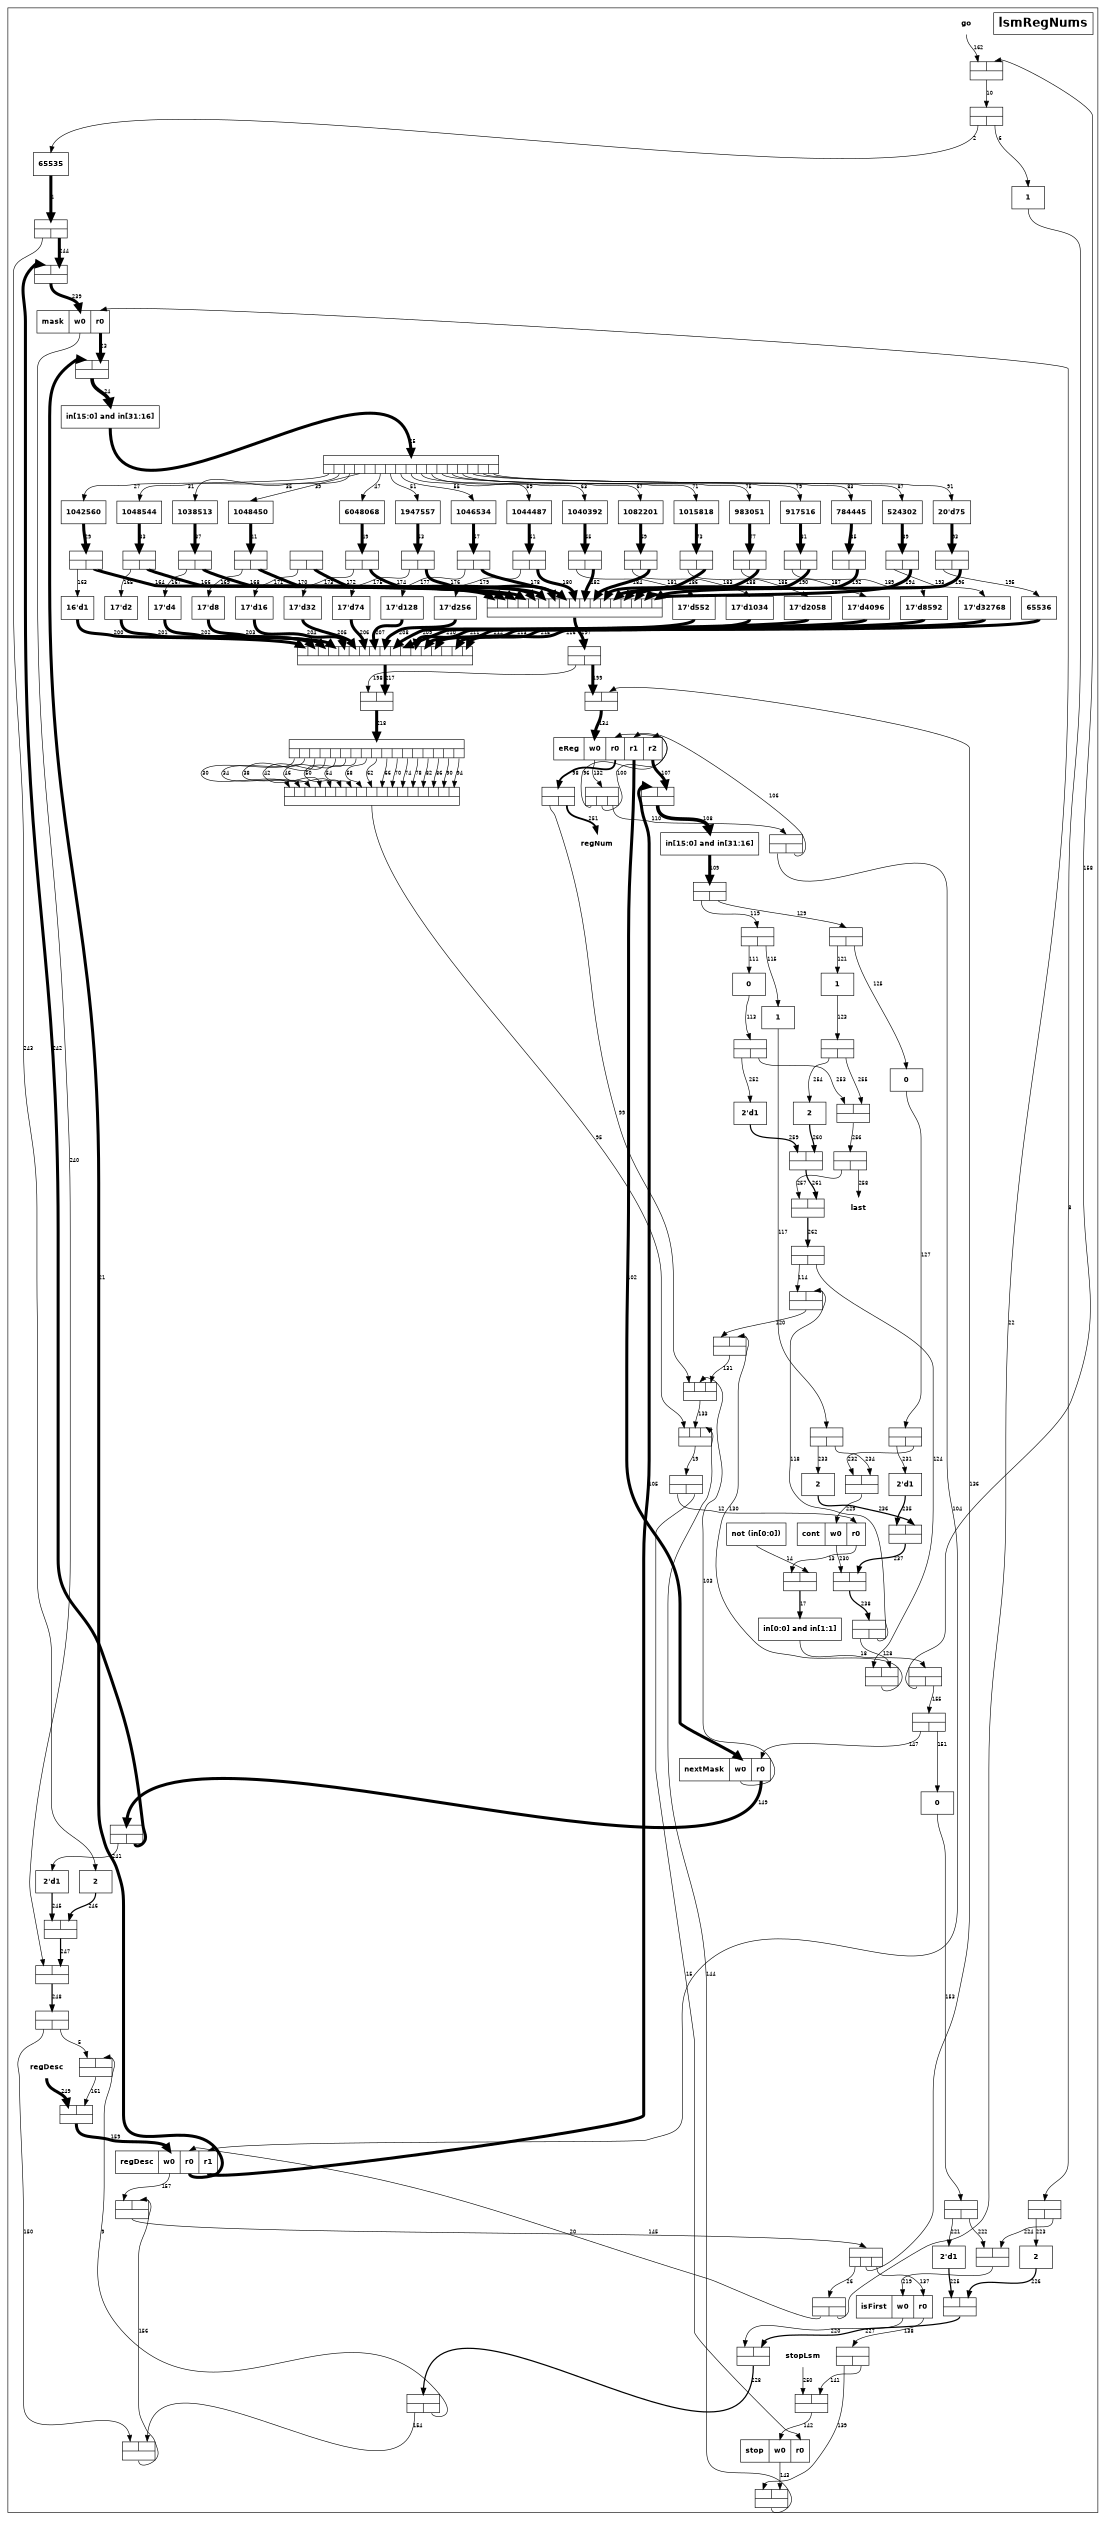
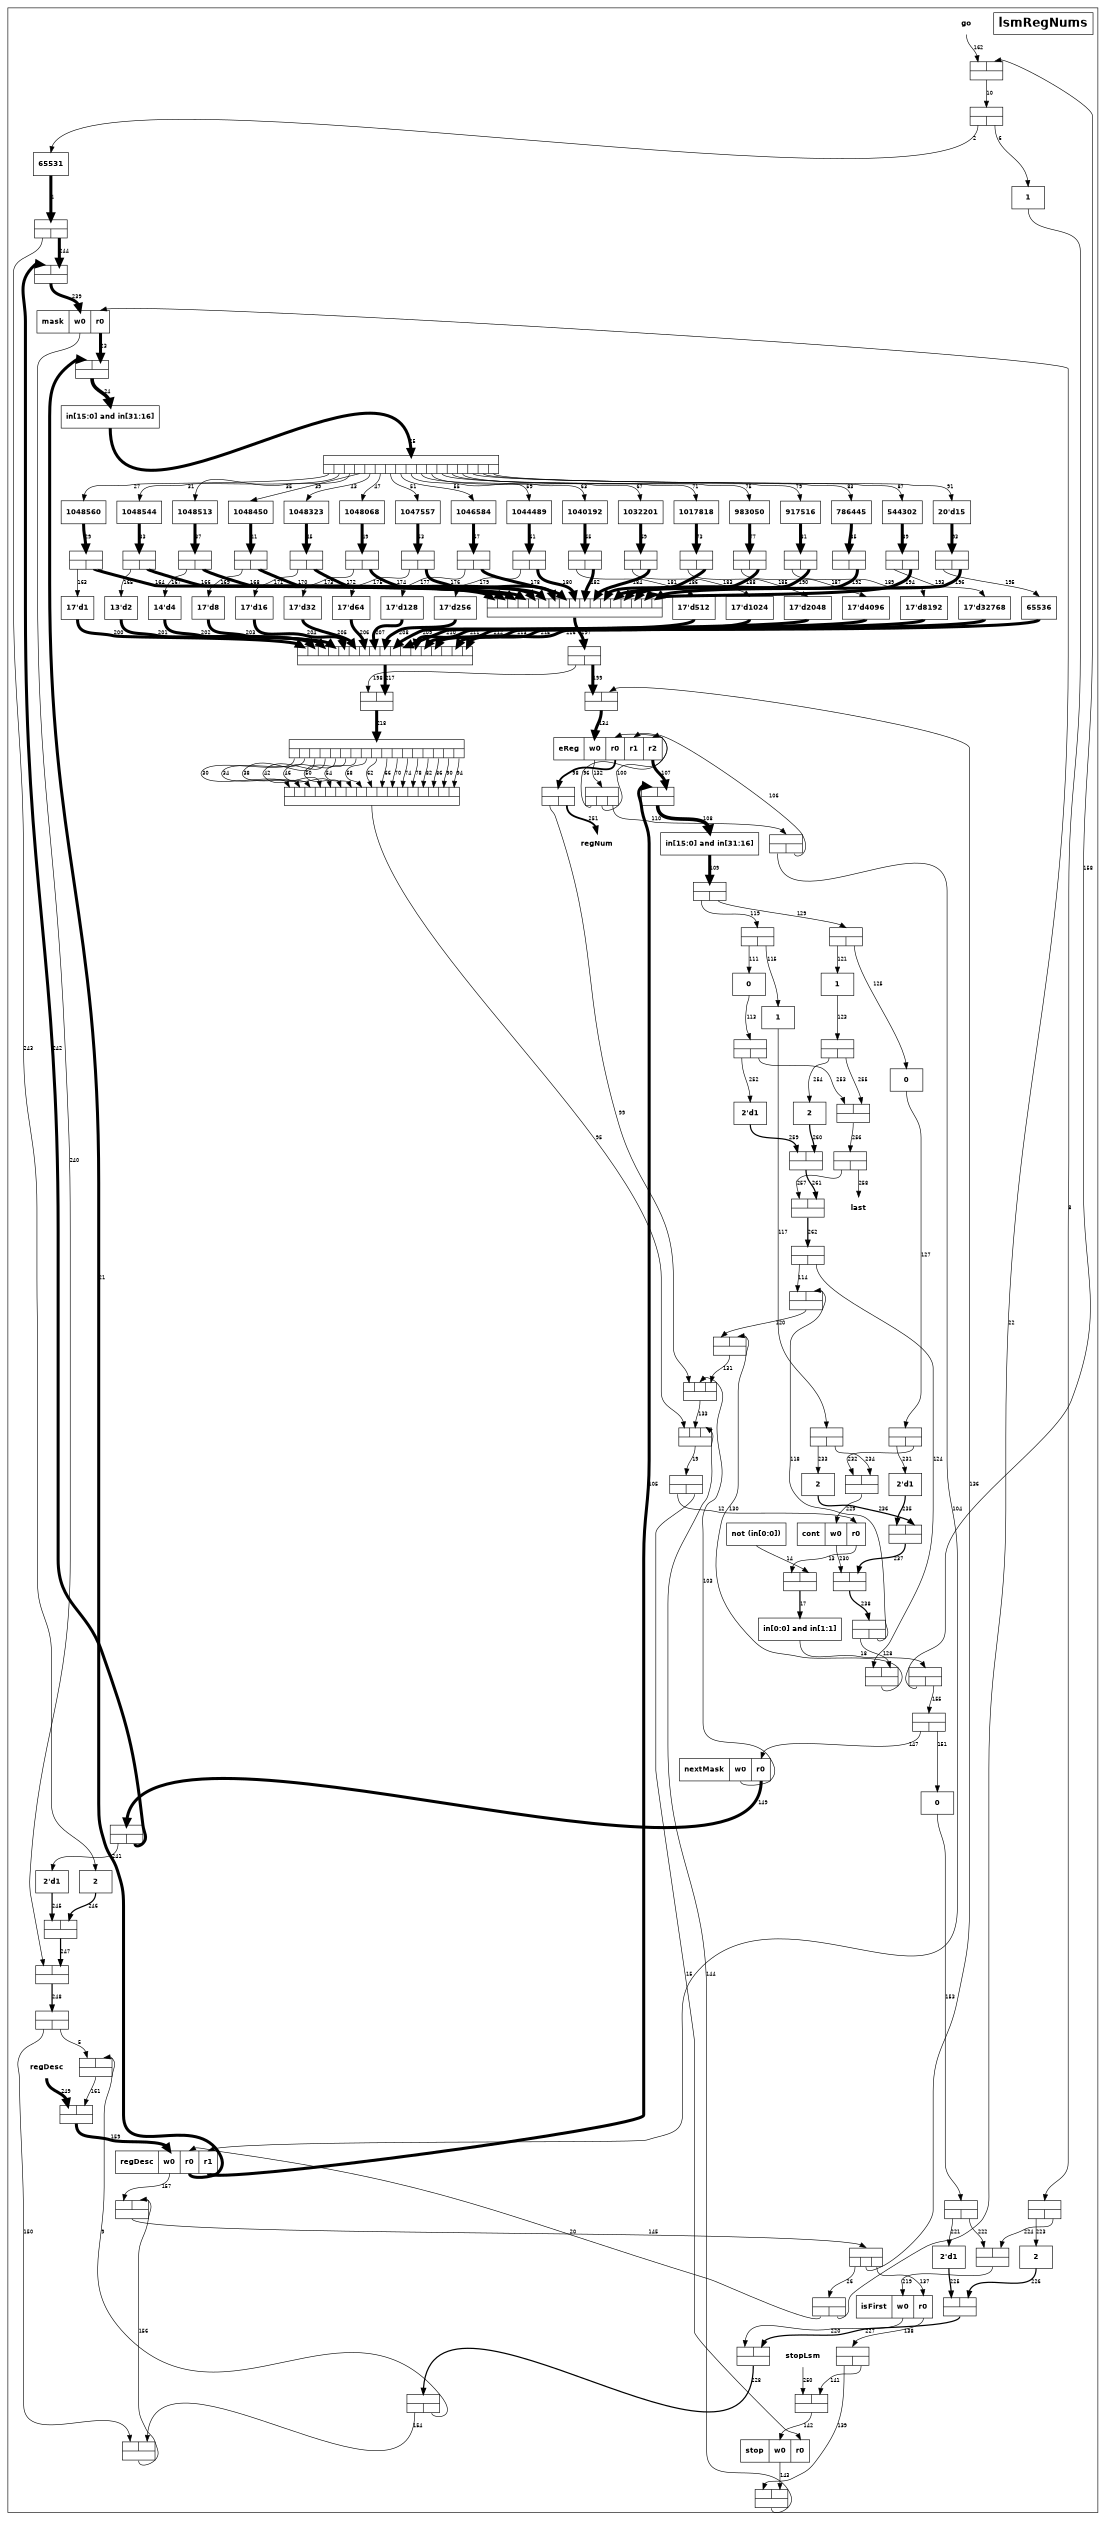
node "65535": label "65535" -> "65531"
node "1042560": label "1042560" -> "1048560"
node "1038513": label "1038513" -> "1048513"
node "1048323": added
node "6048068": label "6048068" -> "1048068"
node "1947557": label "1947557" -> "1047557"
node "1046534": label "1046534" -> "1046584"
node "1044487": label "1044487" -> "1044489"
node "1040392": label "1040392" -> "1040192"
node "1082201": label "1082201" -> "1032201"
node "1015818": label "1015818" -> "1017818"
node "983051": label "983051" -> "983050"
node "784445": label "784445" -> "786445"
node "524302": label "524302" -> "544302"
node "20'd75": label "20'd75" -> "20'd15"
node "16'd1": label "16'd1" -> "17'd1"
node "17'd2": label "17'd2" -> "13'd2"
node "17'd4": label "17'd4" -> "14'd4"
node "17'd74": label "17'd74" -> "17'd64"
node "17'd552": label "17'd552" -> "17'd512"
node "17'd1034": label "17'd1034" -> "17'd1024"
node "17'd2058": label "17'd2058" -> "17'd2048"
node "17'd8592": label "17'd8592" -> "17'd8192"
edge "eReg" -> "nextMask": removed, label "102"
